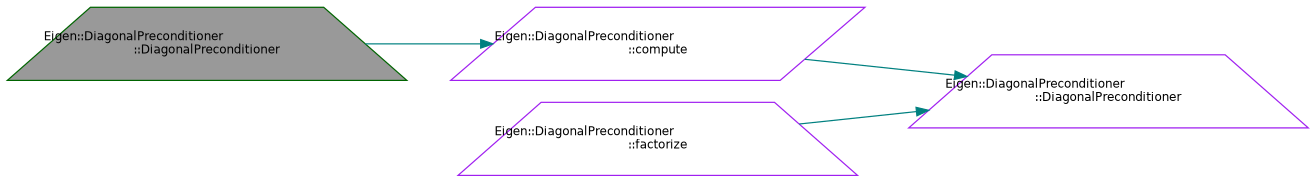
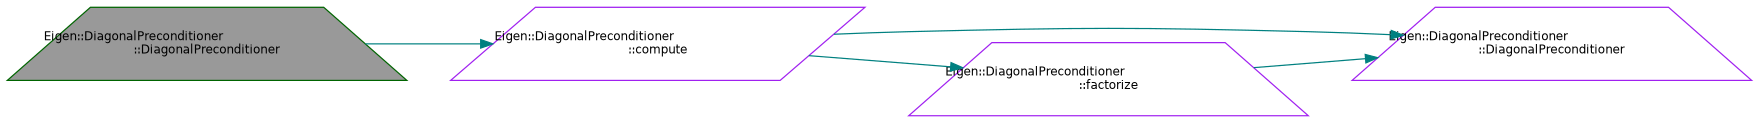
edge "Eigen::DiagonalPreconditioner ::compute" -> "Eigen::DiagonalPreconditioner ::factorize": added
